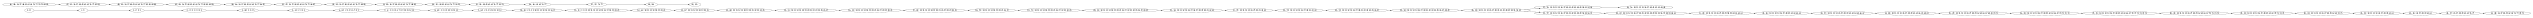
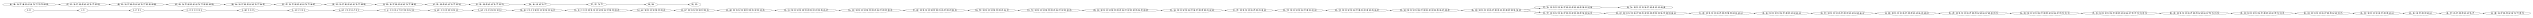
node "54, 52: 48 49 62 63 76 77 90 91": label "54, 52: 48 49 62 63 76 77 90 91" -> "54, 52: 48 49 62 63 76 77 90 94"
